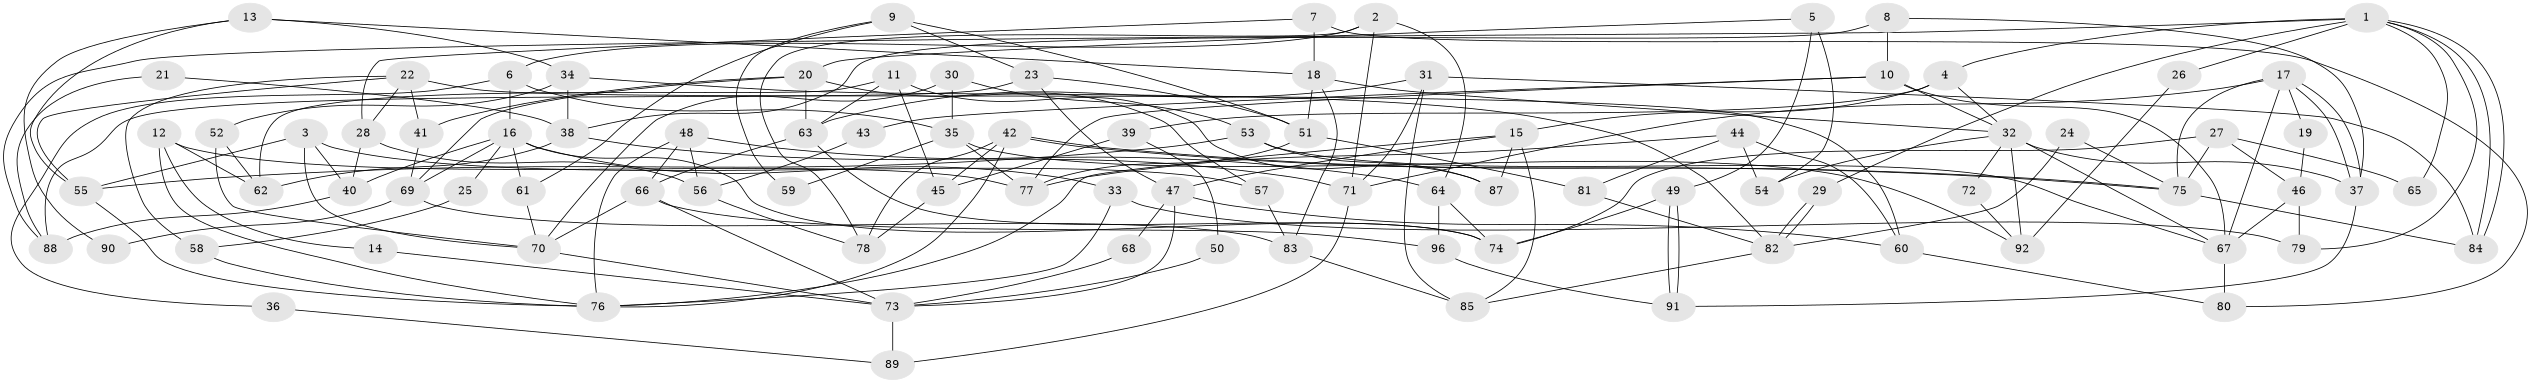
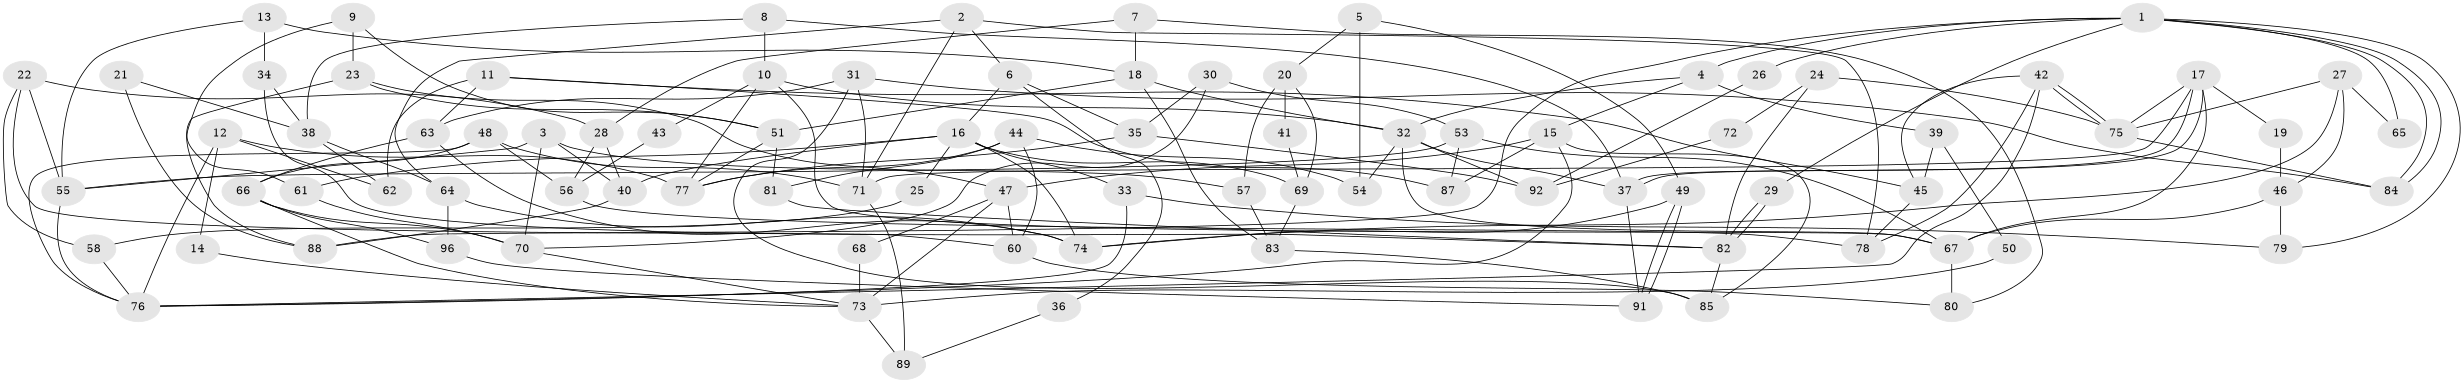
edge "20" -- "63": removed
edge "22" -- "41": removed
node "52": removed
edge "32" -- "72": now "24" -- "72"
node "59": removed
node "90": removed
